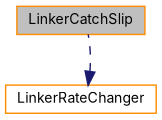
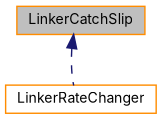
edge "LinkerCatchSlip" -> "LinkerRateChanger": reversed
